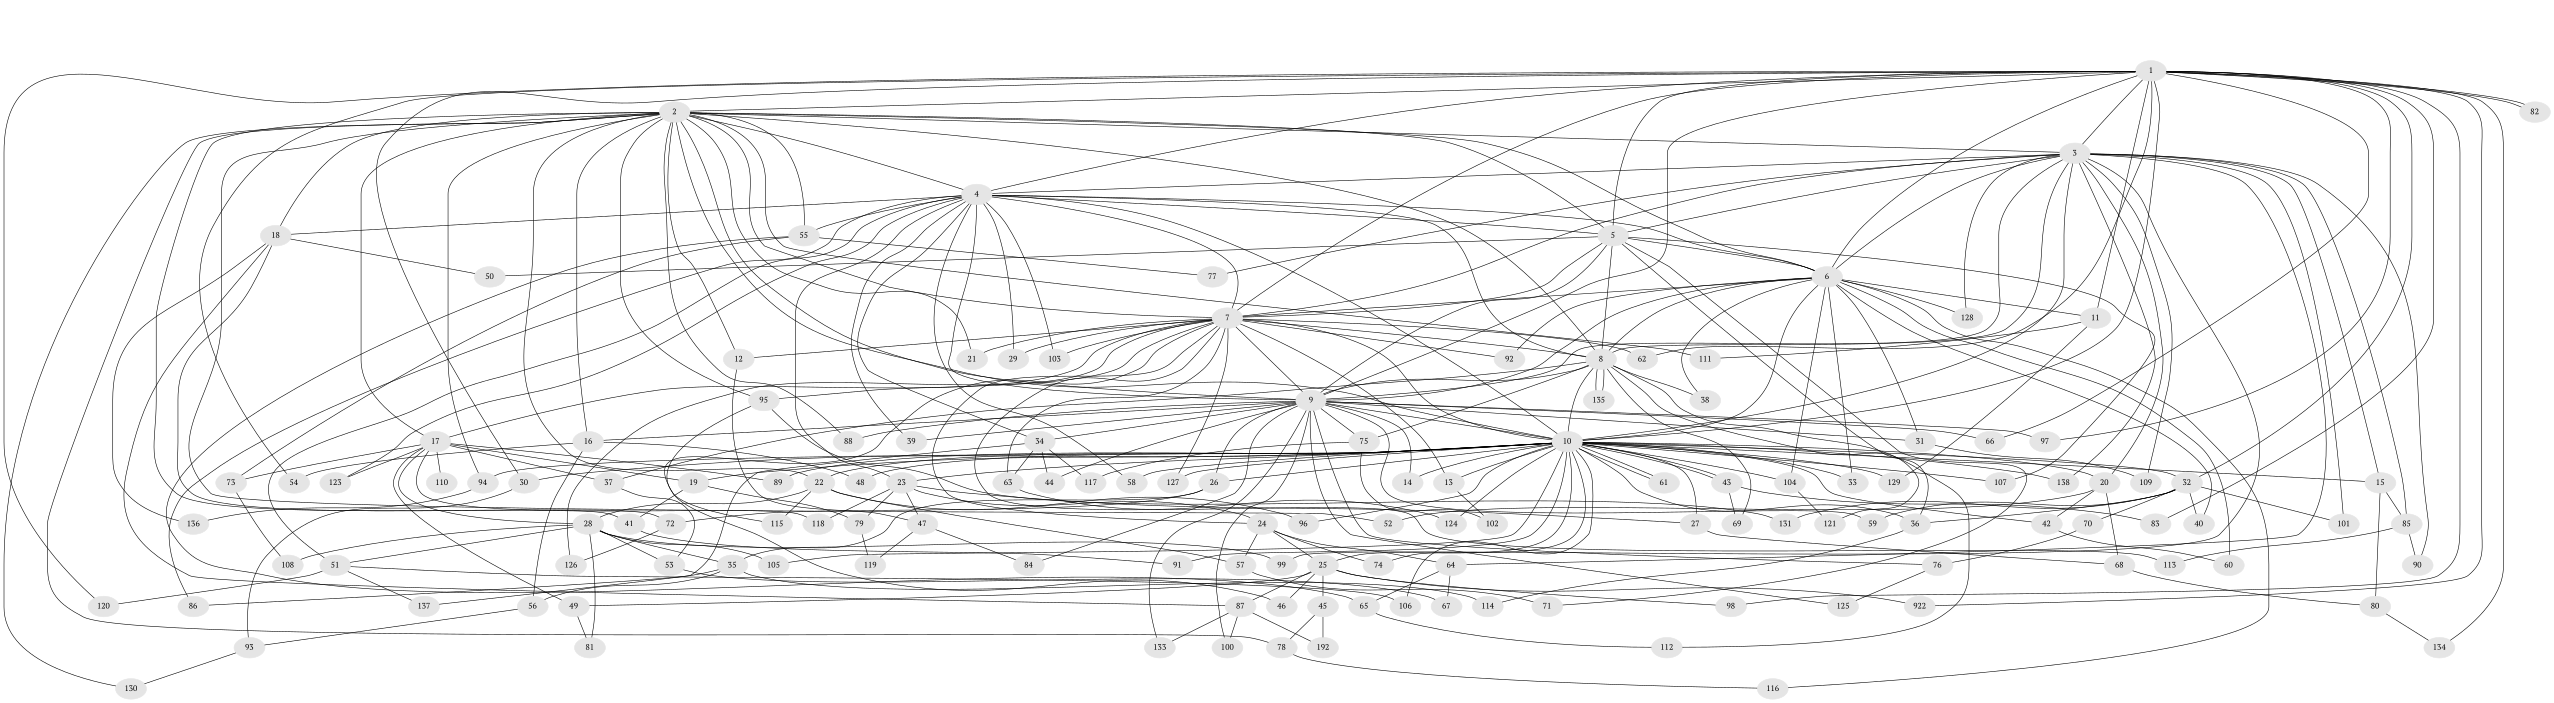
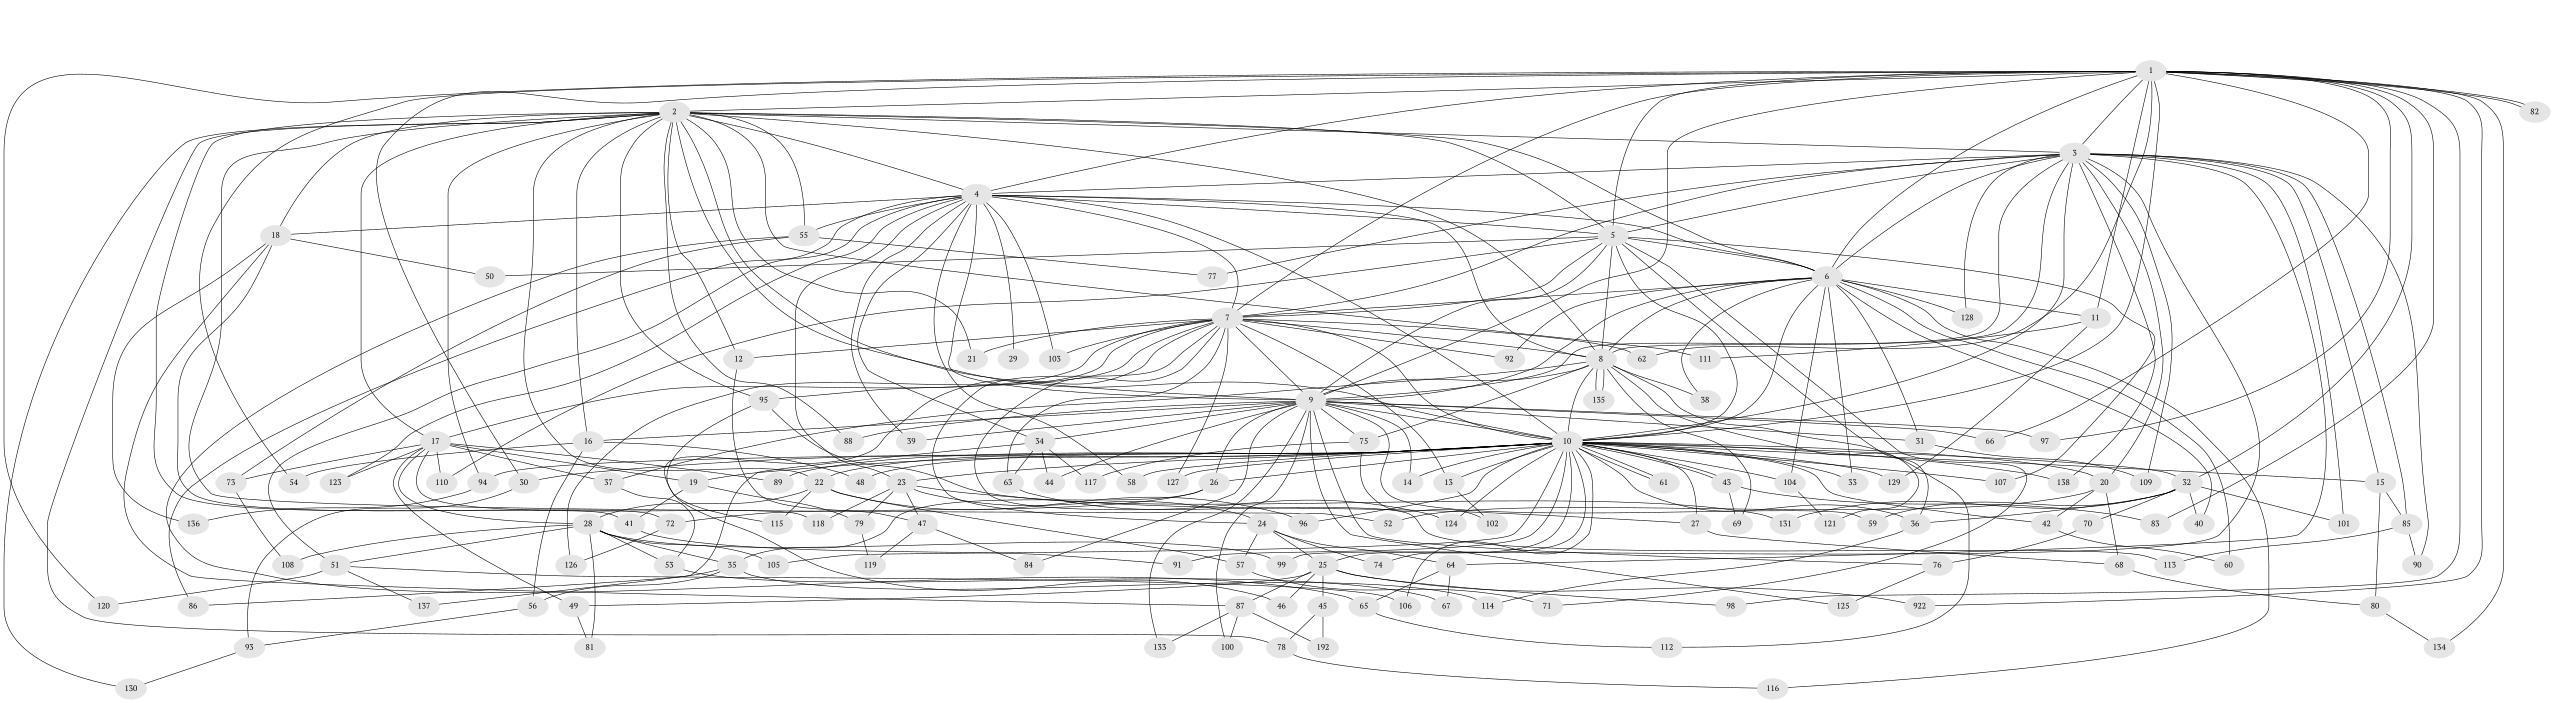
edge "2" -- "7": removed
edge "5" -- "110": added
edge "7" -- "29": removed
edge "5" -- "10": added
